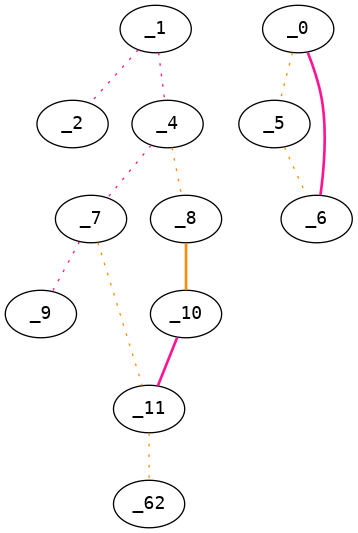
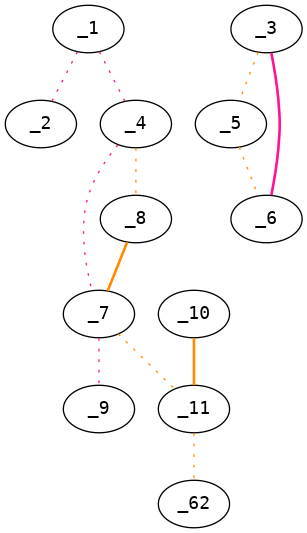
node "_0": label "_0" -> "_3"
edge "_8" -- "_10": now "_8" -- "_7"
edge "_10" -- "_11": color deeppink -> darkorange
